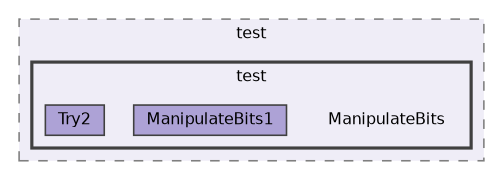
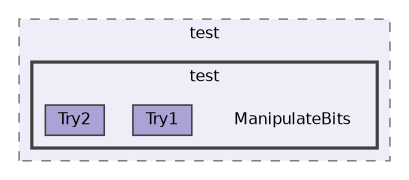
node "ManipulateBits1": label "ManipulateBits1" -> "Try1"
